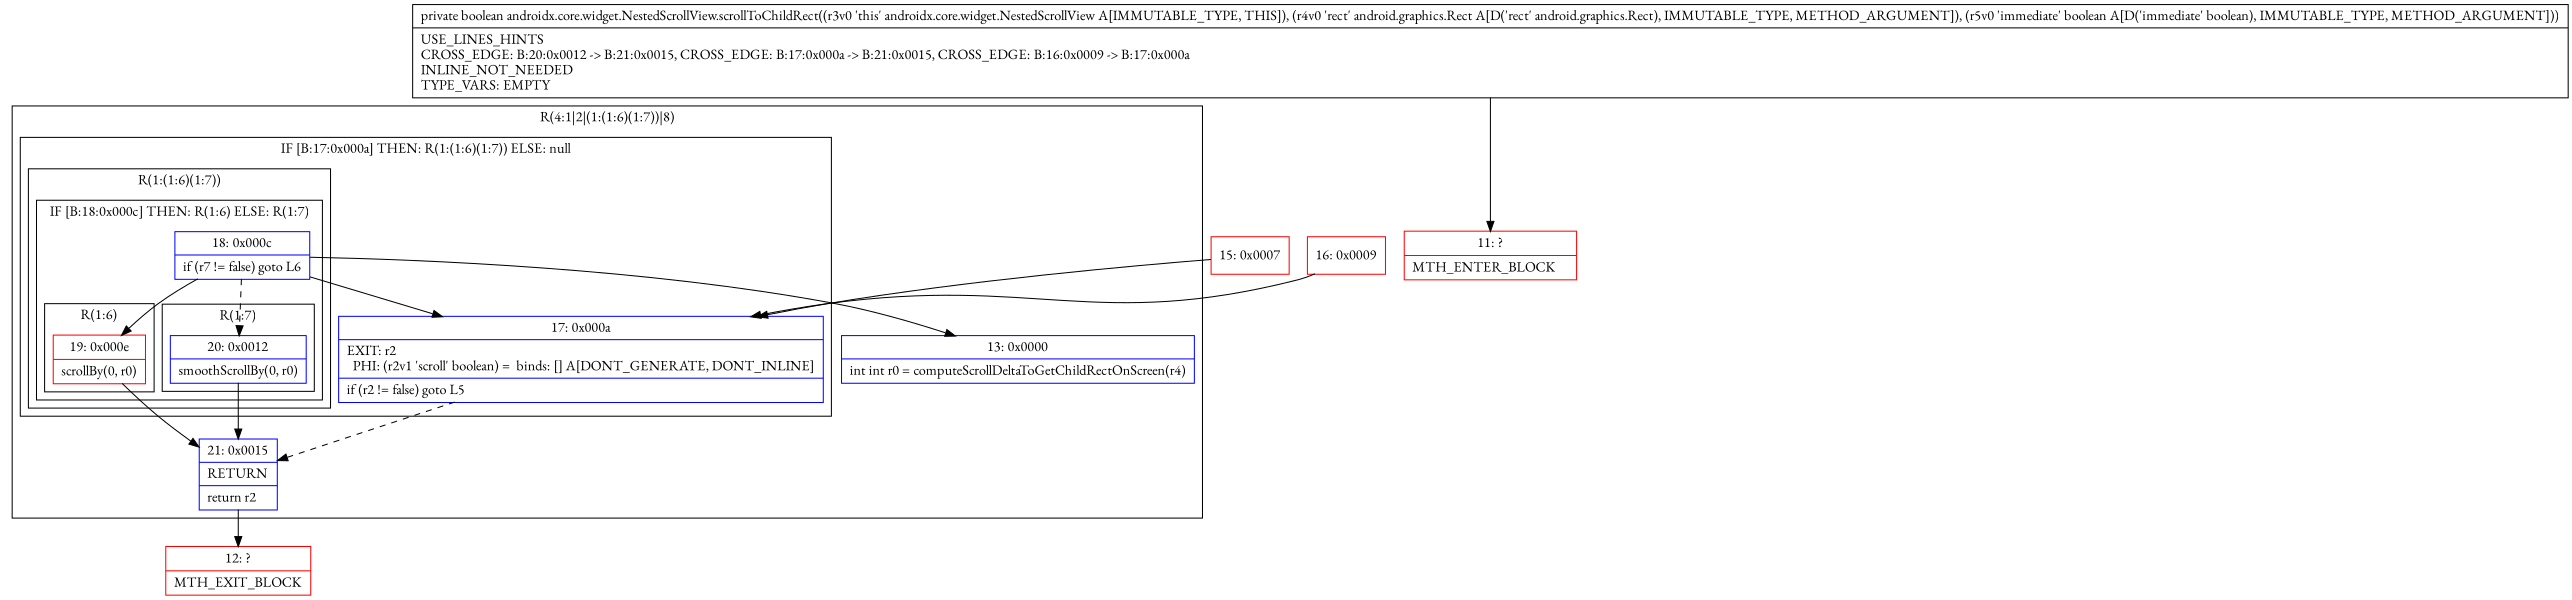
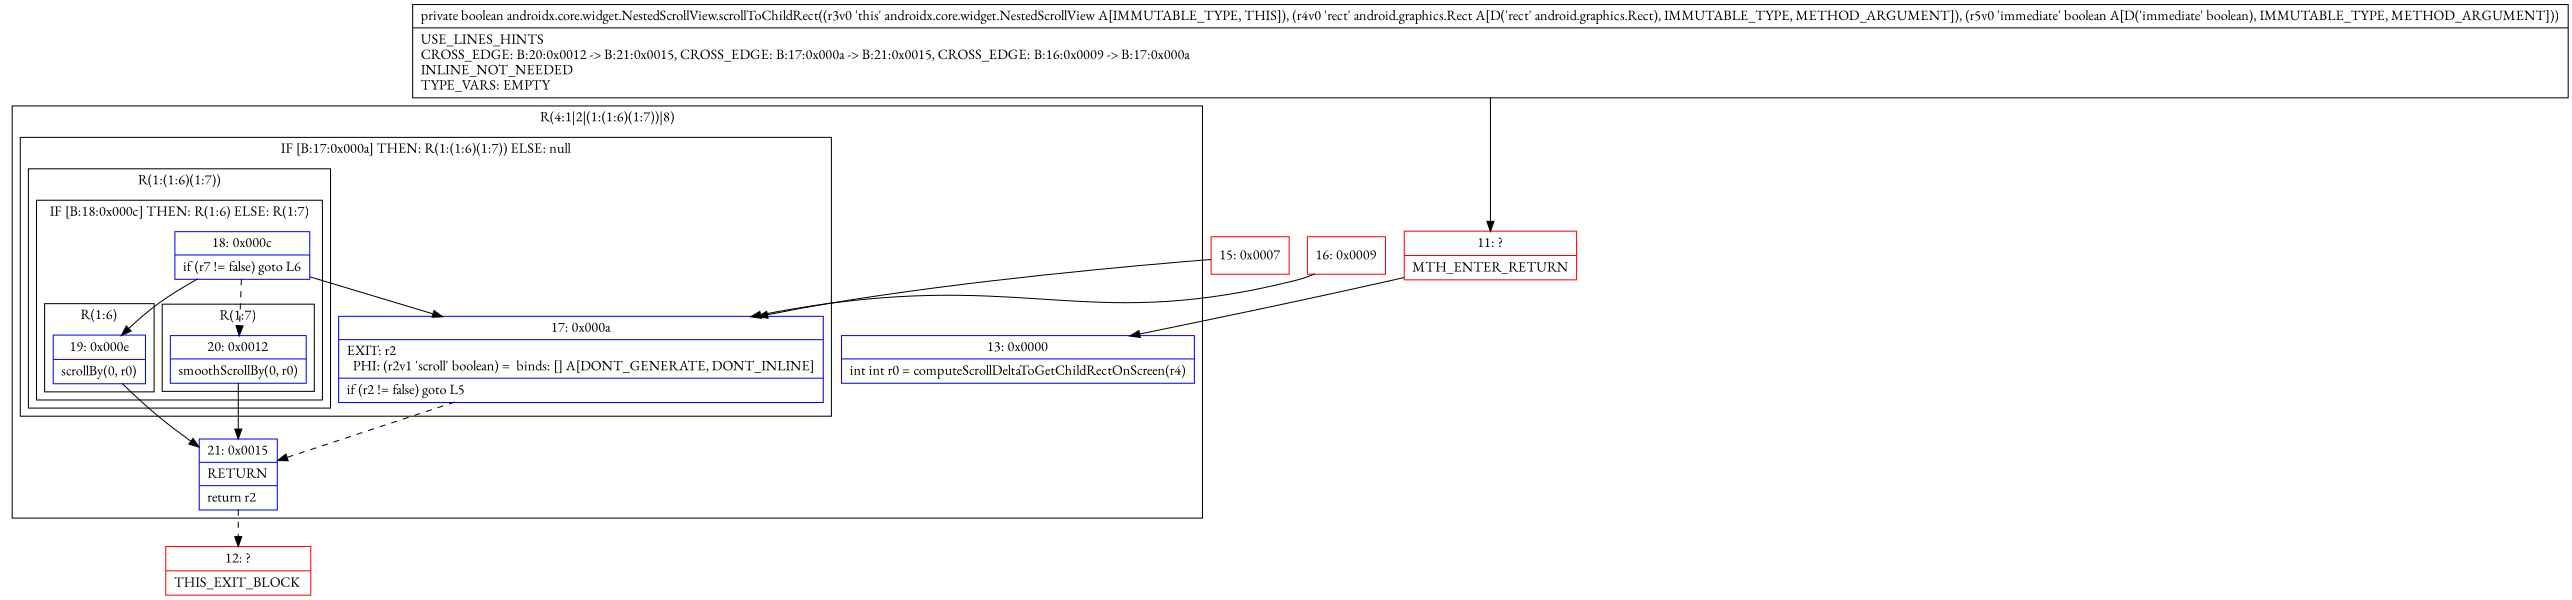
node "11: ?": text "MTH_ENTER_BLOCK" -> "MTH_ENTER_RETURN"
edge "18: 0x000c" -> "13: 0x0000": now "11: ?" -> "13: 0x0000"
node "19: 0x000e": color red -> blue
edge "21: 0x0015" -> "12: ?": style solid -> dashed
node "12: ?": text "MTH_EXIT_BLOCK" -> "THIS_EXIT_BLOCK"
